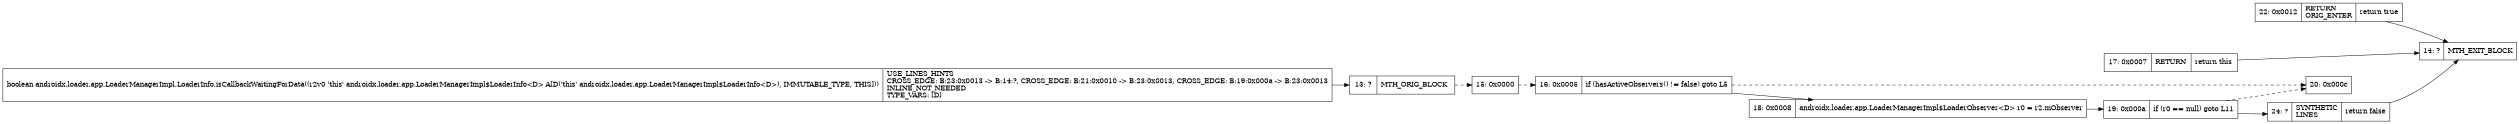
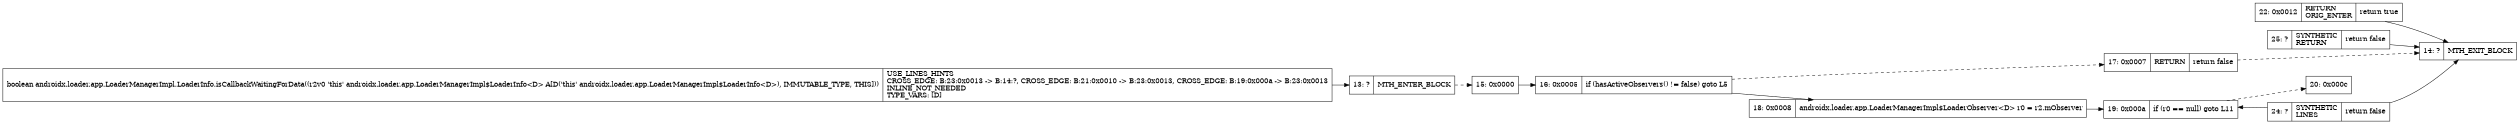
node "25: ?": added
edge "17: 0x0007" -> "14: ?": style solid -> dashed
node "17: 0x0007": text "return this" -> "return false"
node "13: ?": text "MTH_ORIG_BLOCK" -> "MTH_ENTER_BLOCK"
edge "15: 0x0000" -> "16: 0x0005": style dashed -> solid
edge "16: 0x0005" -> "20: 0x000c": now "16: 0x0005" -> "17: 0x0007"
edge "19: 0x000a" -> "24: ?": reversed
